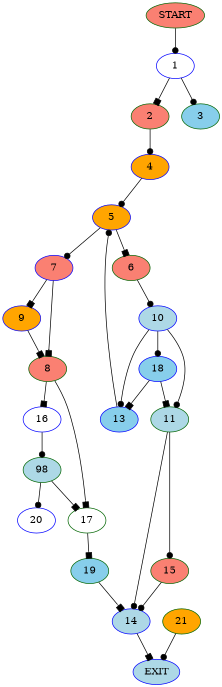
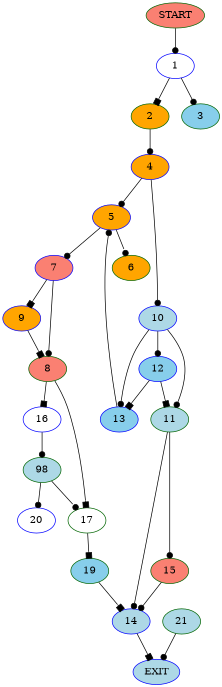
node "2": fillcolor salmon -> orange
edge "5" -> "6": arrowhead box -> dot
node "6": fillcolor salmon -> orange
edge "6" -> "10": now "4" -> "10"
edge "7" -> "8": arrowhead box -> dot
node "18": label "18" -> "12"
edge "98" -> "17": arrowhead box -> dot
node "21": fillcolor orange -> lightblue
